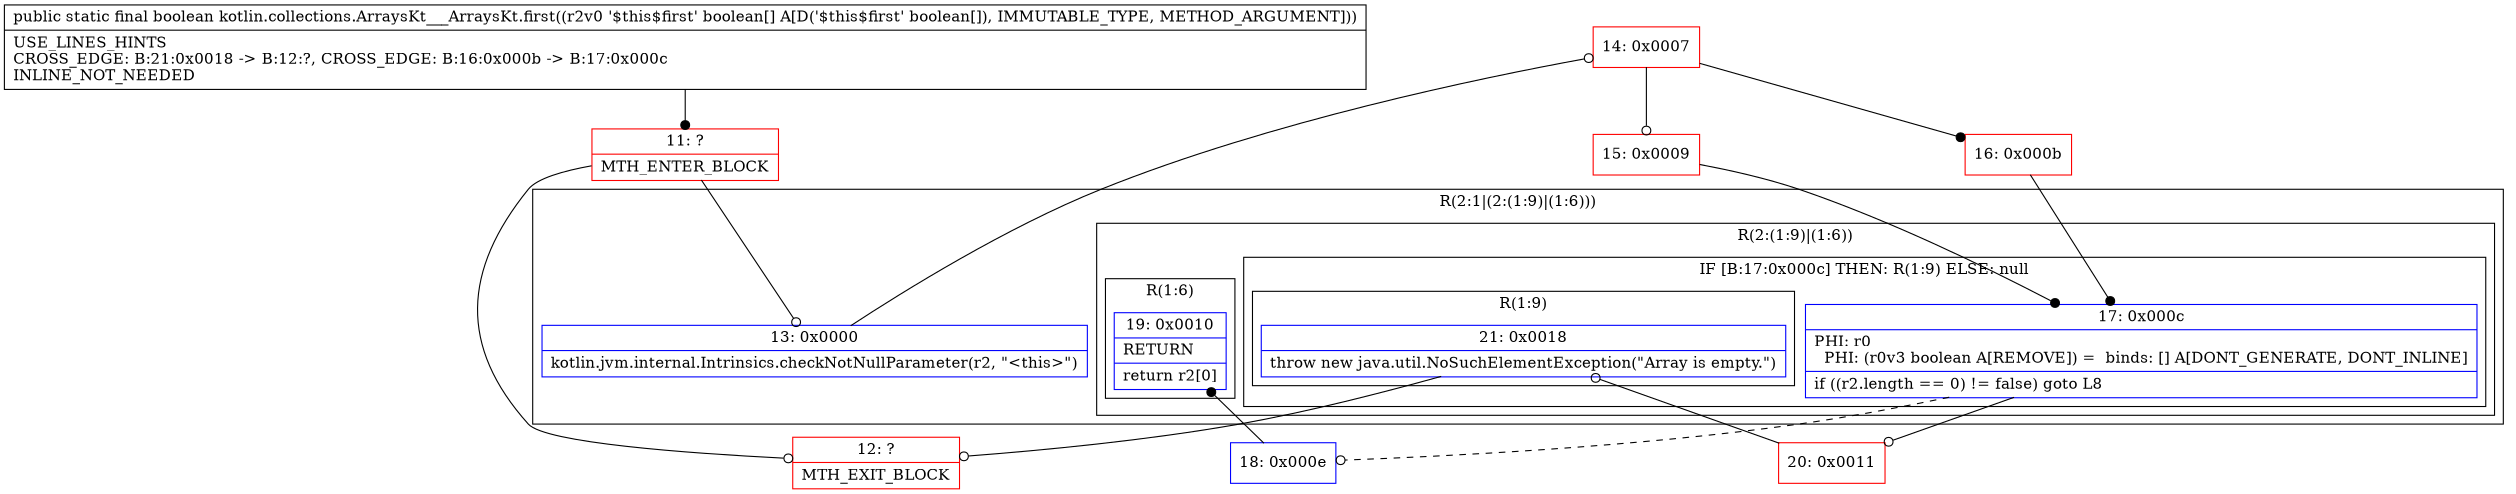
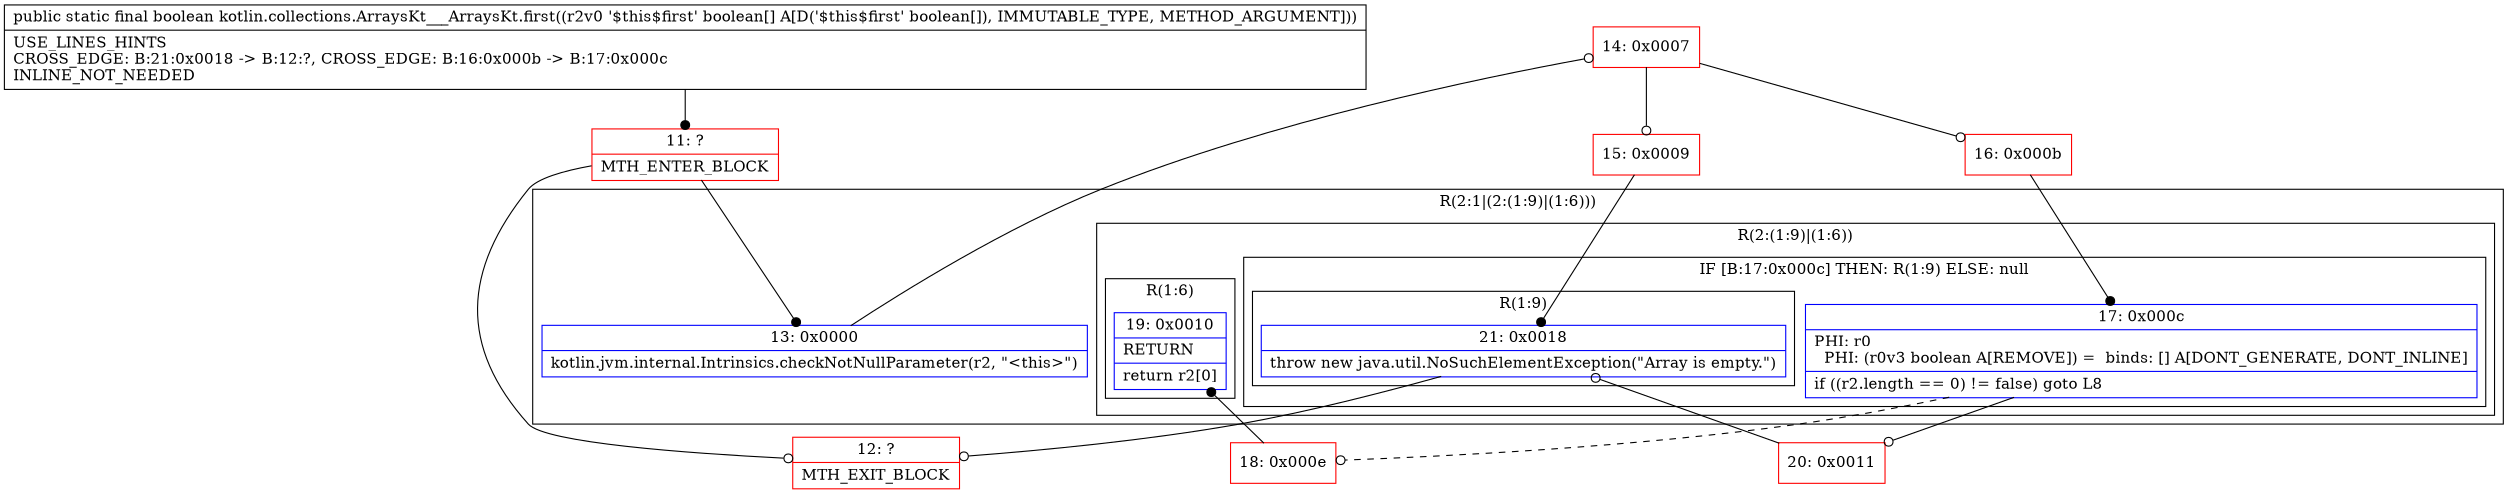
edge "14: 0x0007" -> "16: 0x000b": arrowhead dot -> odot
edge "15: 0x0009" -> "17: 0x000c": now "15: 0x0009" -> "21: 0x0018"
edge "11: ?" -> "13: 0x0000": arrowhead odot -> dot
node "18: 0x000e": color blue -> red
